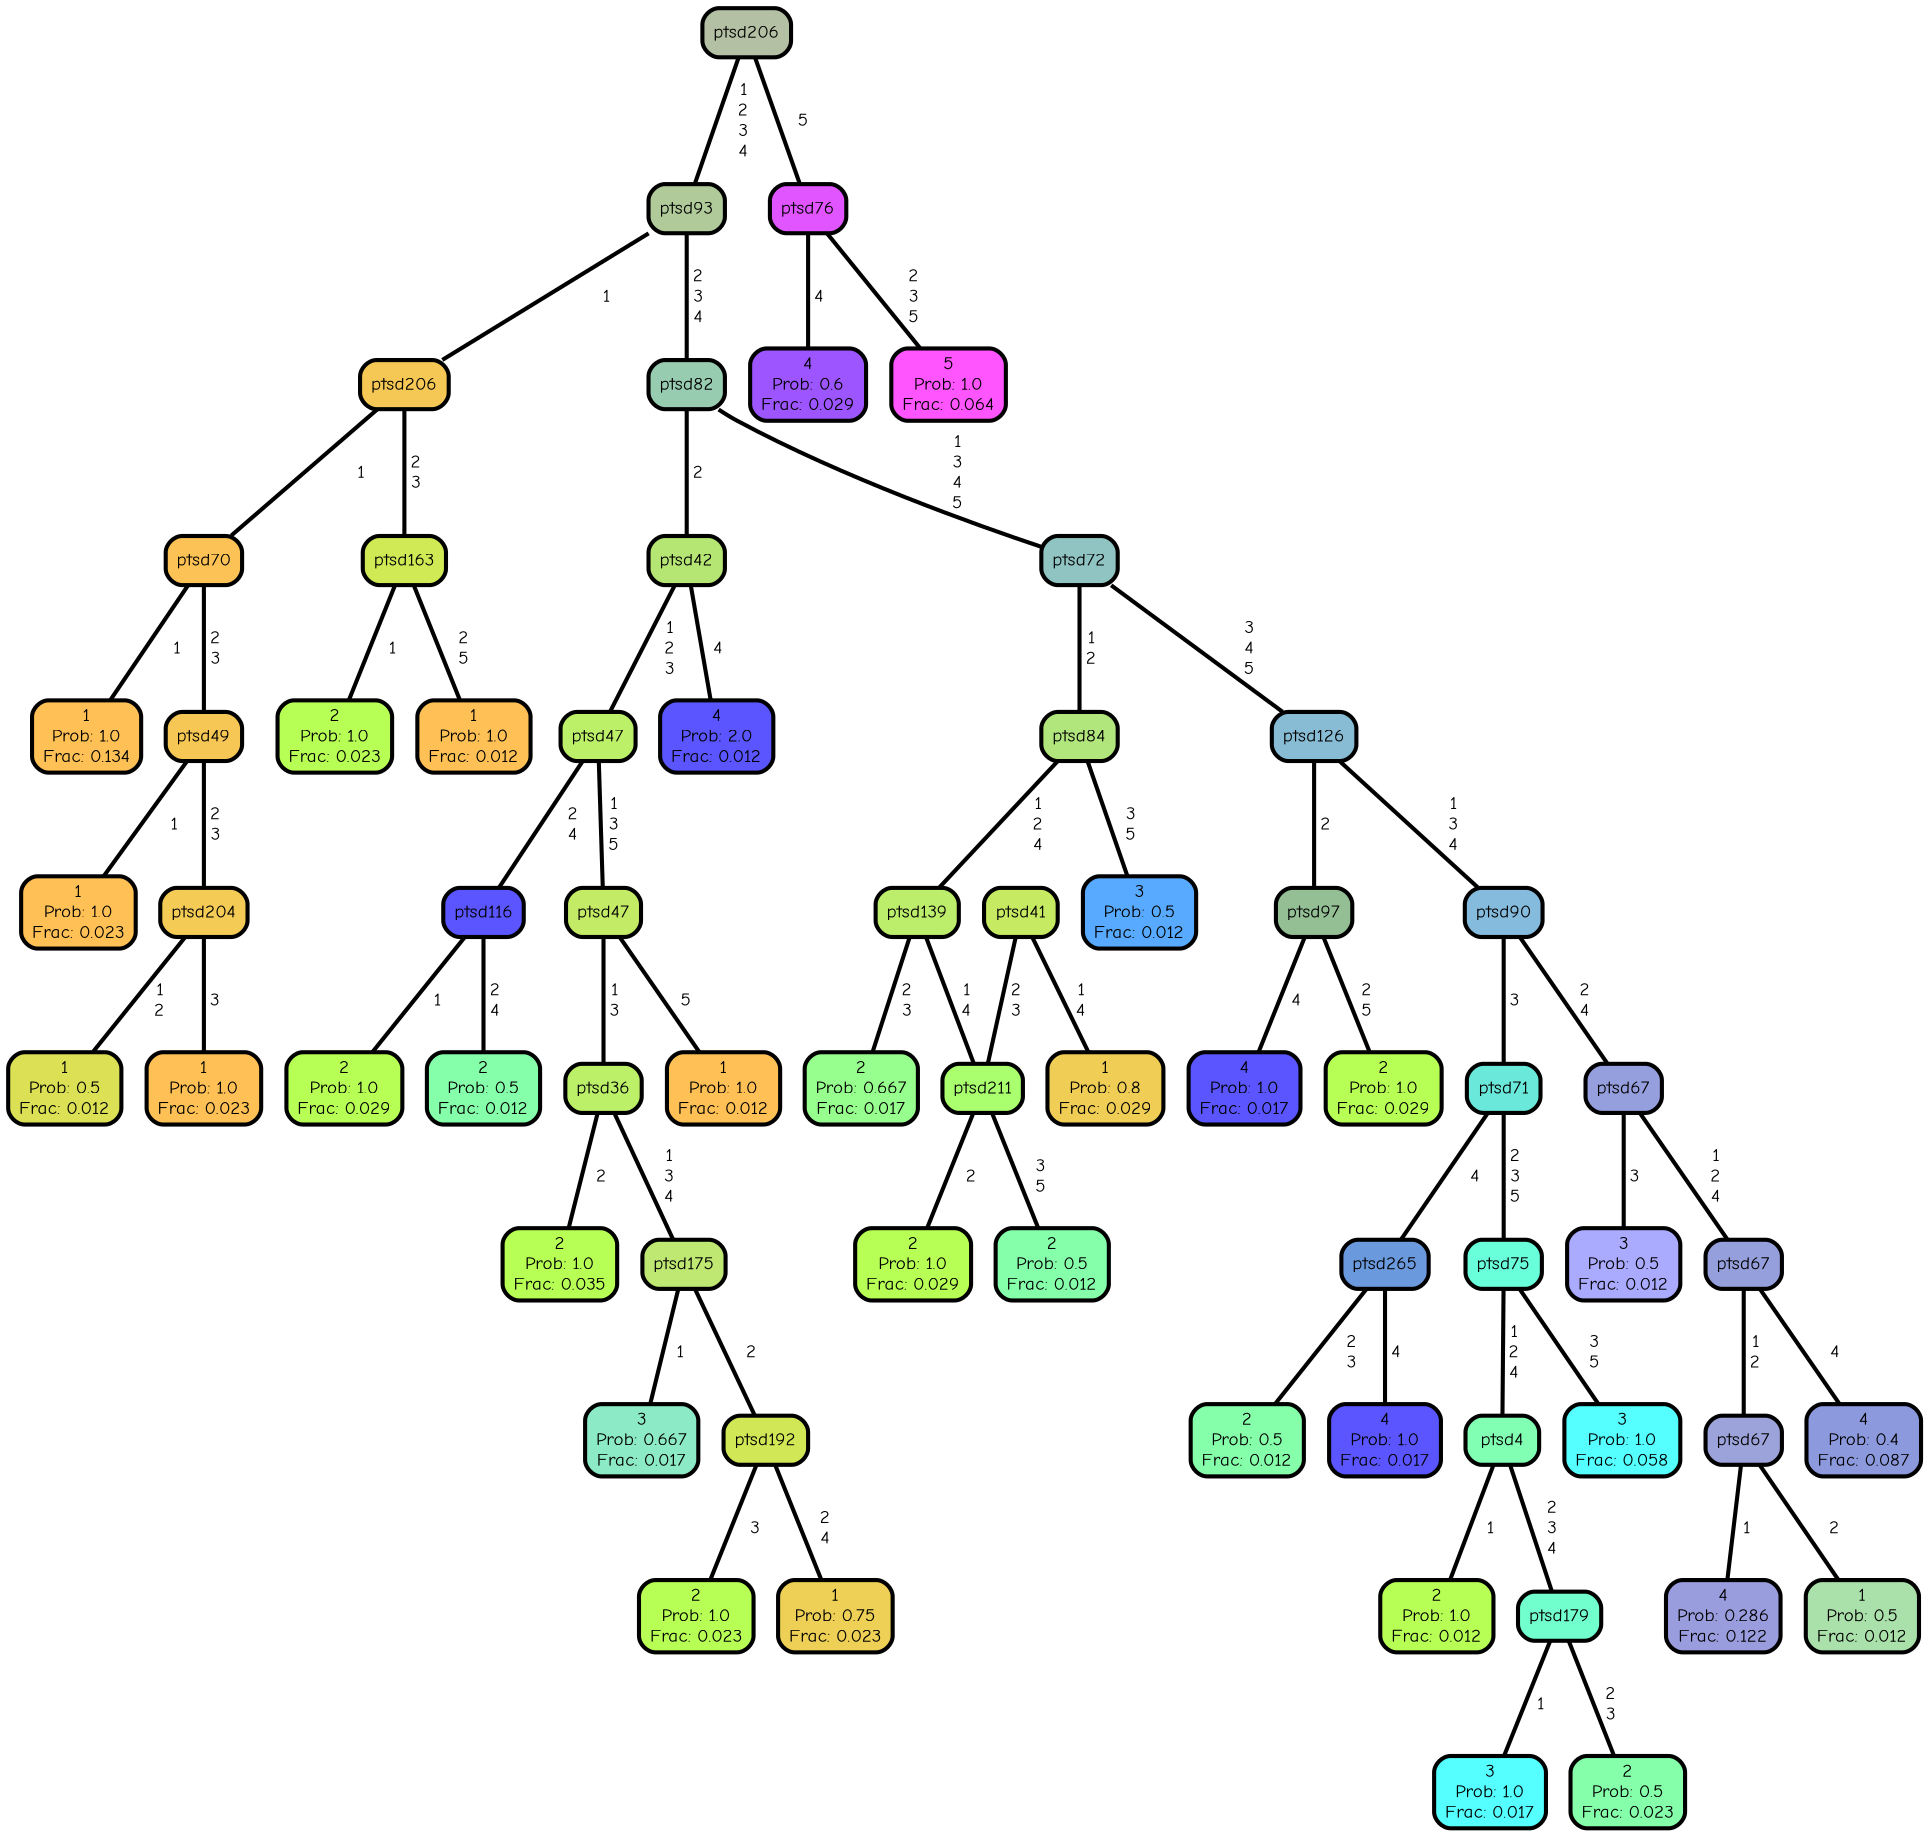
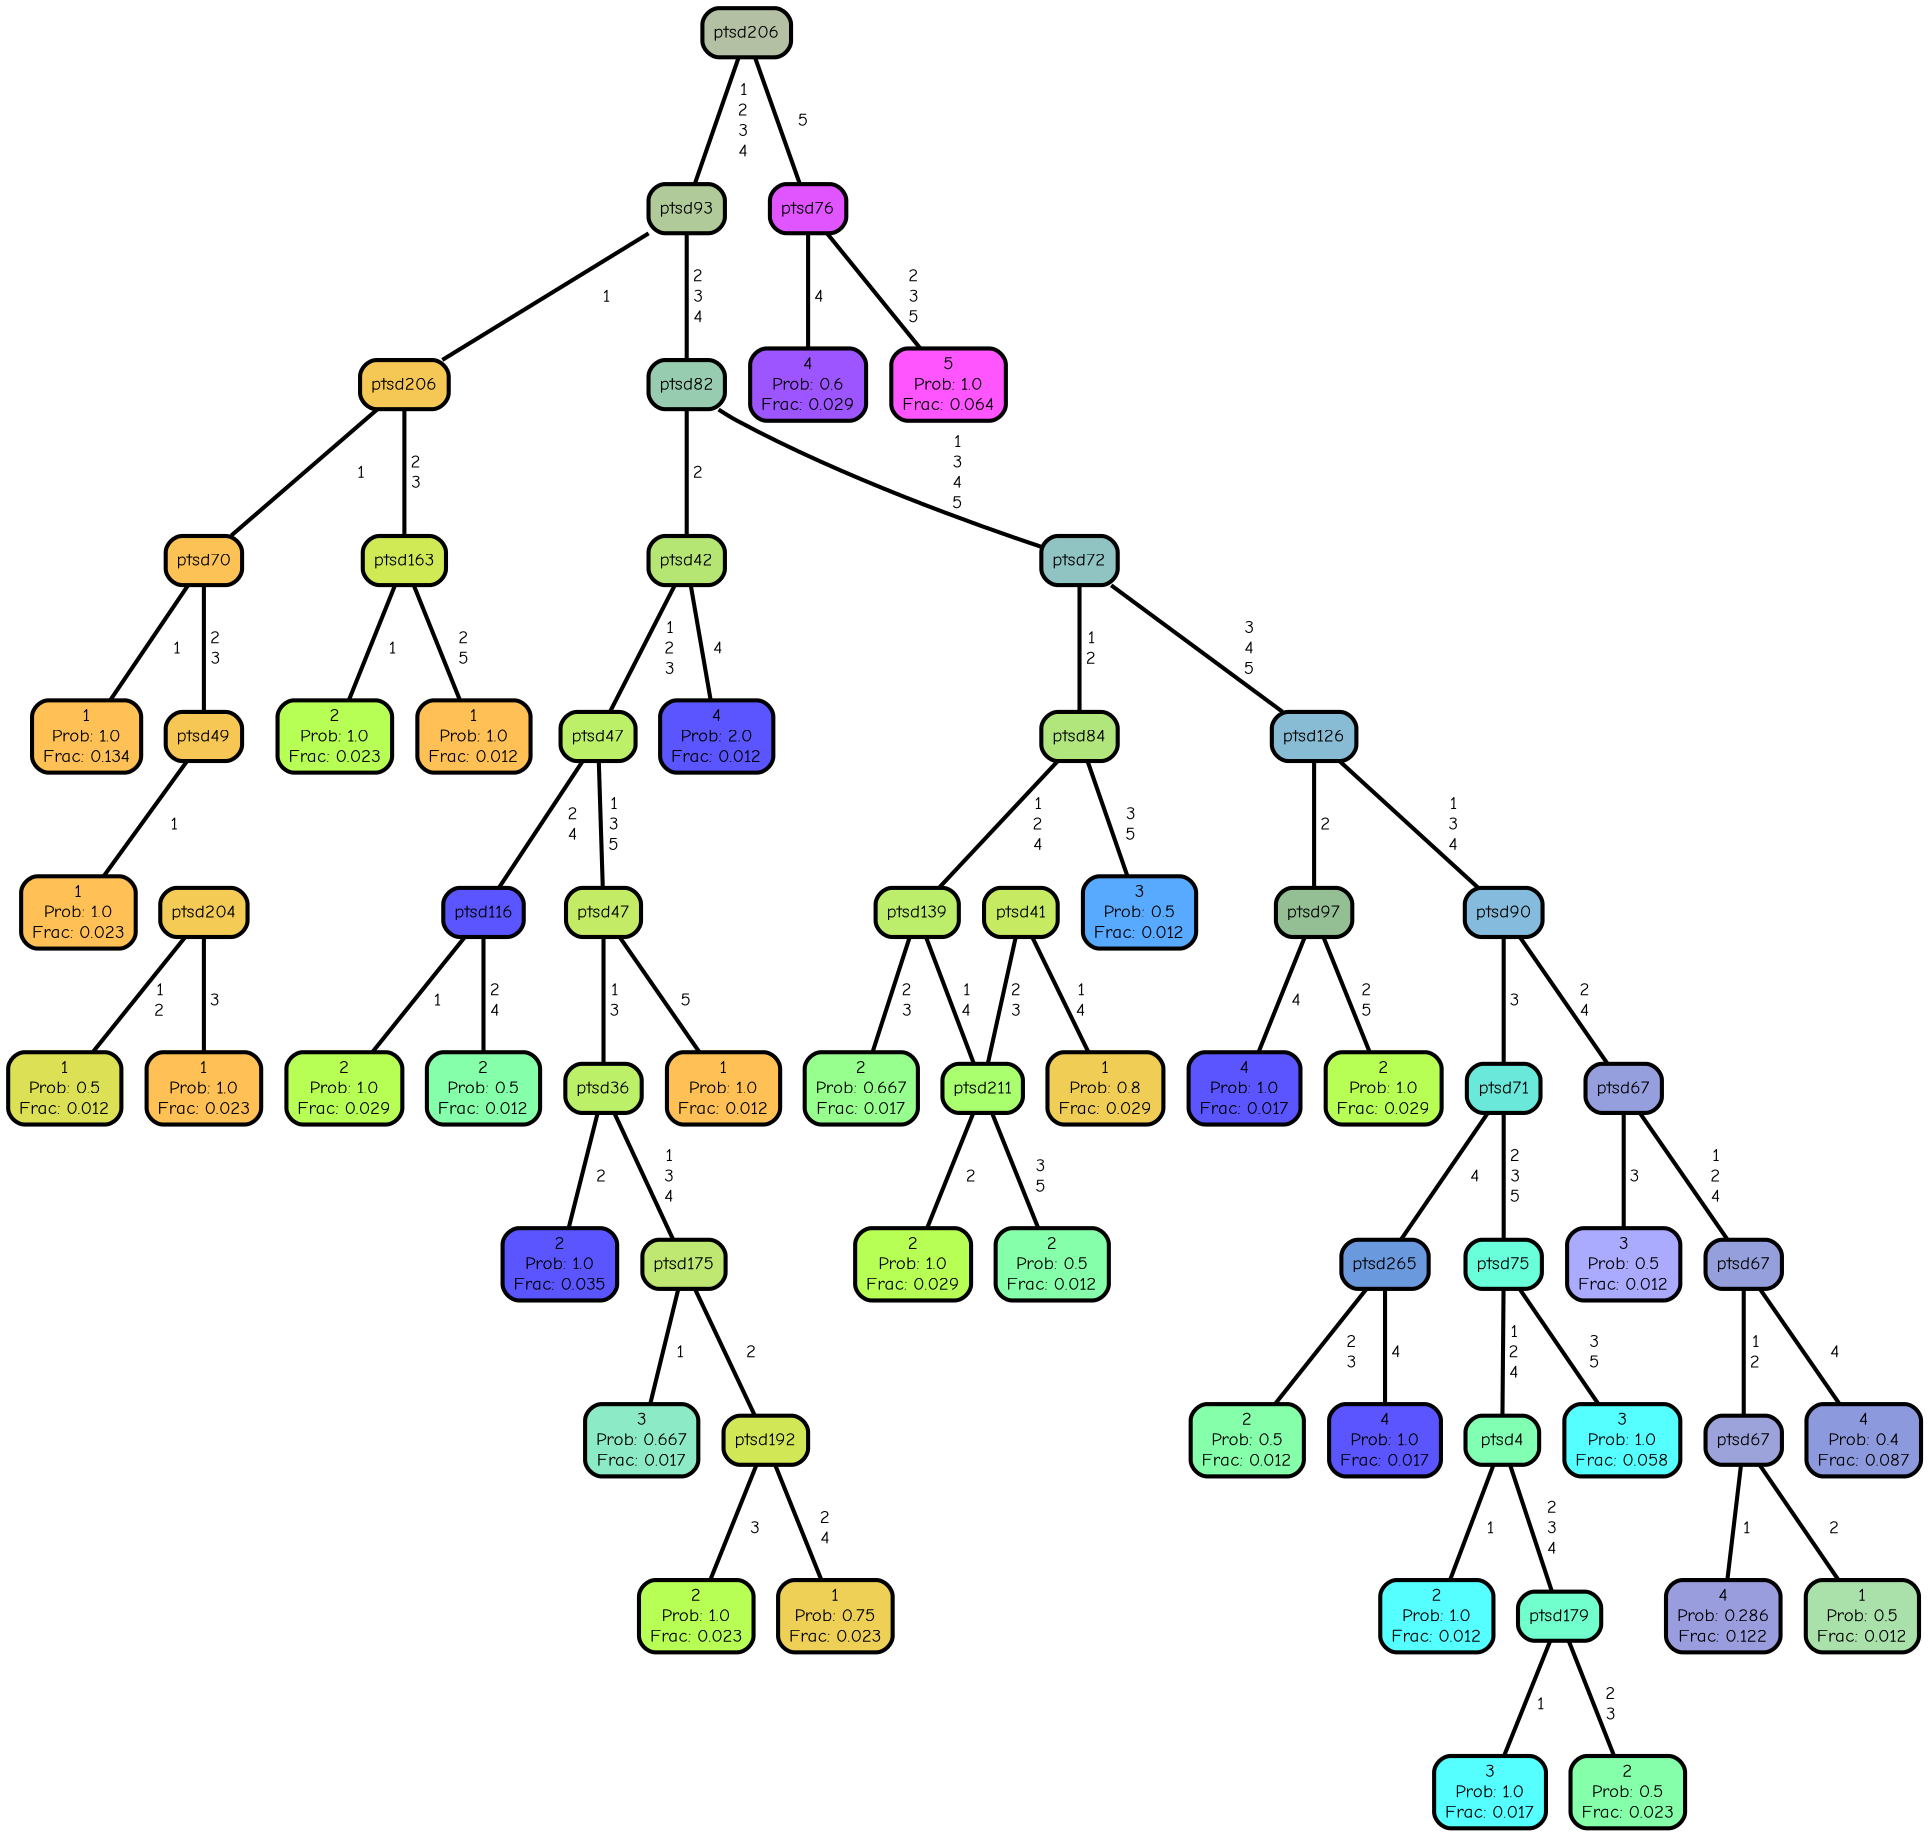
edge "ptsd49" -- "ptsd204": removed, label "2 3"
node "2 Prob: 1.0 Frac: 0.035": fillcolor #b8ff55 -> #5a55ff
node "2 Prob: 1.0 Frac: 0.012": fillcolor #b8ff55 -> #55ffff
